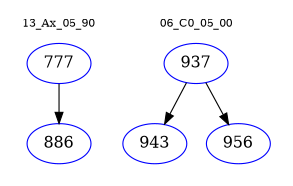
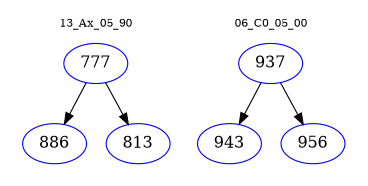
node "813": added
